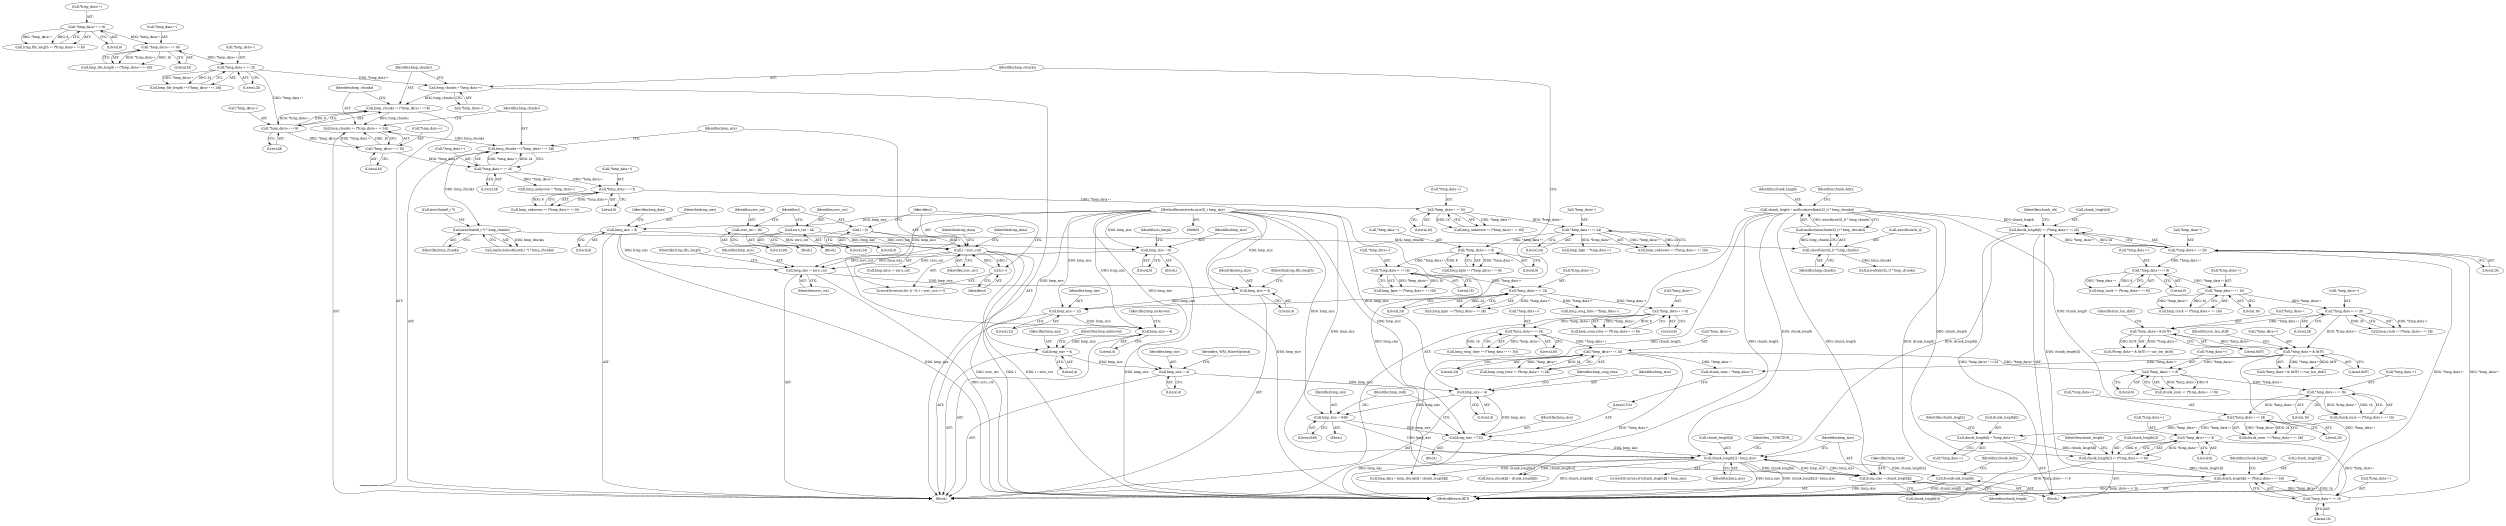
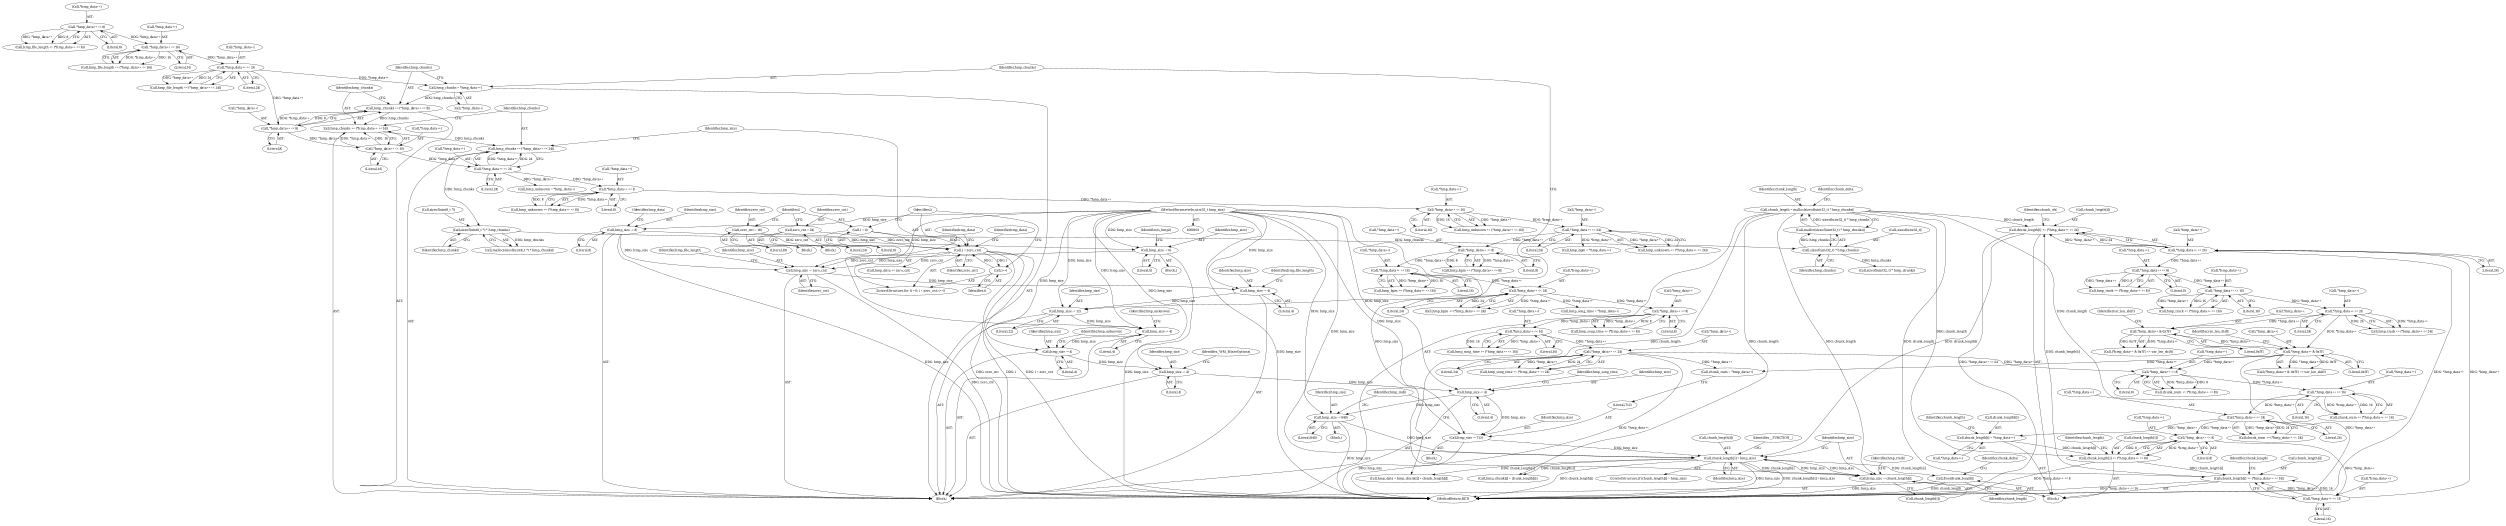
edge "(Call,chunk_length = malloc(sizeof(uint32_t) * hmp_chunks))" -> "(Call,chunk_length[i] > hmp_size)": removed, label "DDG: chunk_length"
edge "(Call,hmp_size -= 840)" -> "(Call,hmp_size -= 712)": now "(Call,hmp_size -= 840)" -> "(MethodReturn,RET)"
